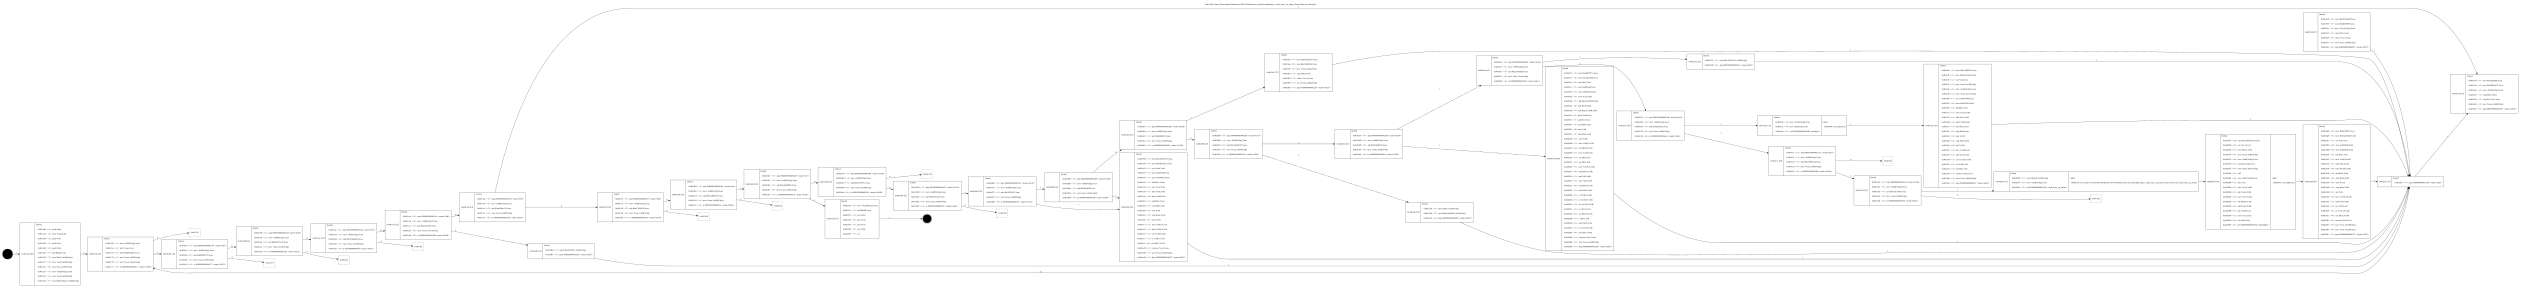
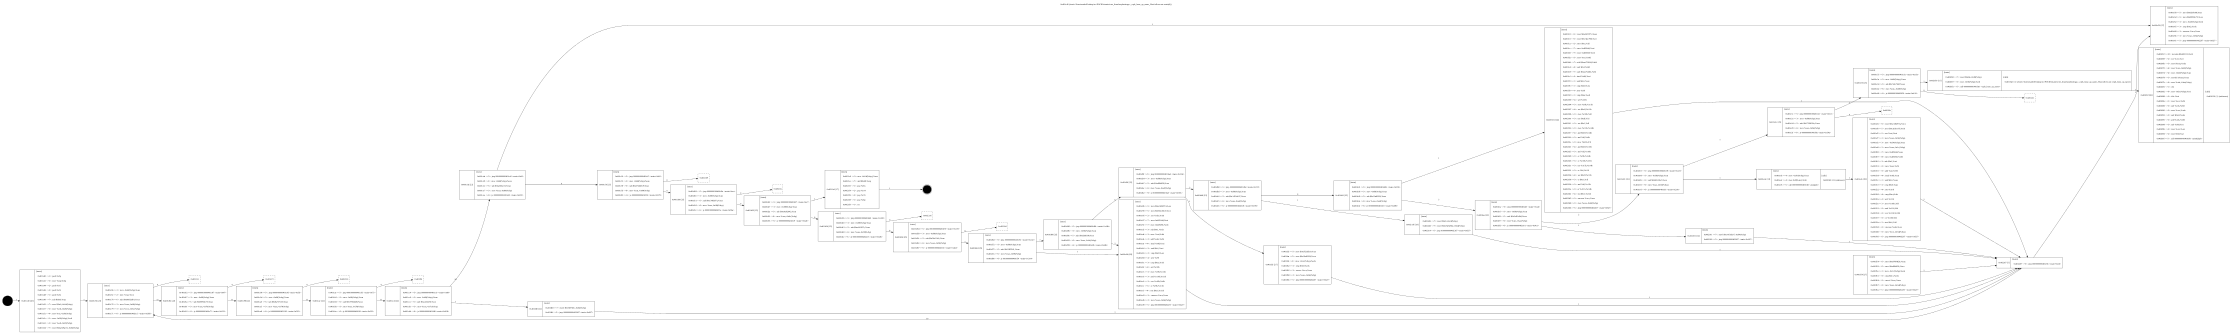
node "0x4020a4 [93]": removed
